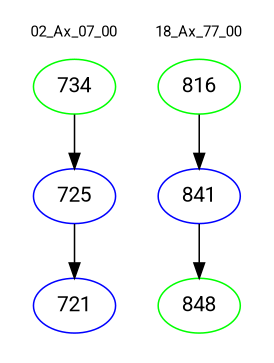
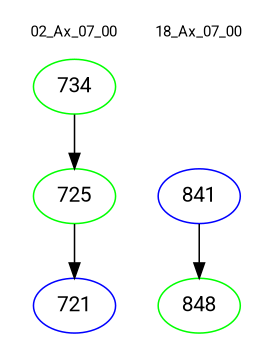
cluster "18_Ax_77_00": label "18_Ax_77_00" -> "18_Ax_07_00"
node "816": removed
node "725": color blue -> green
